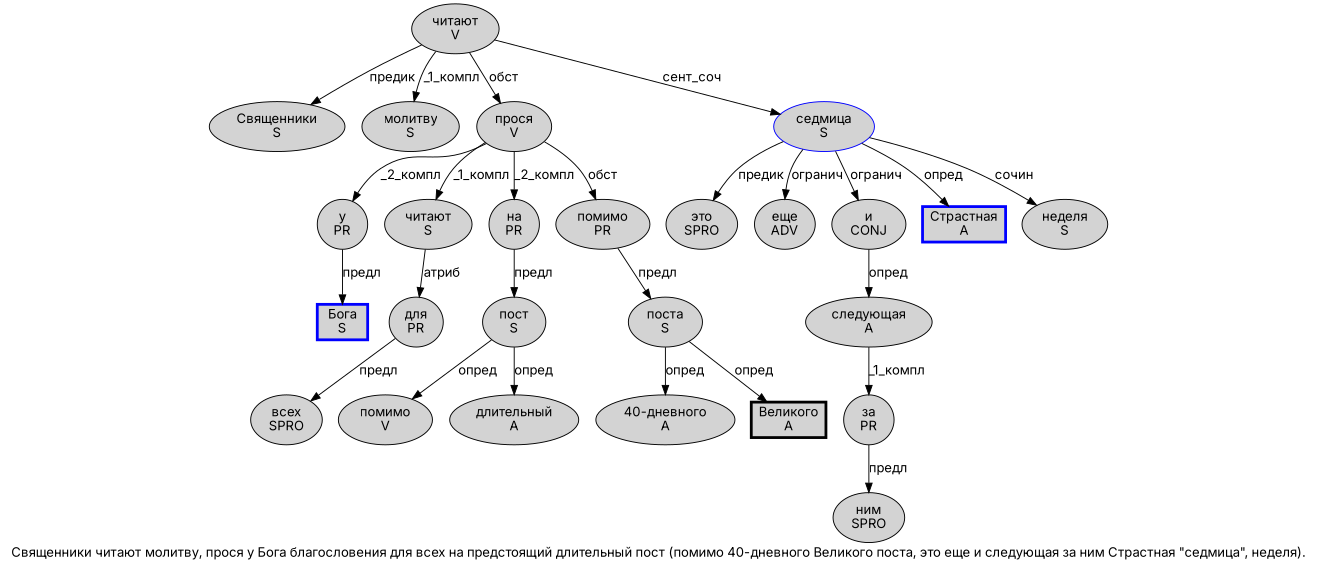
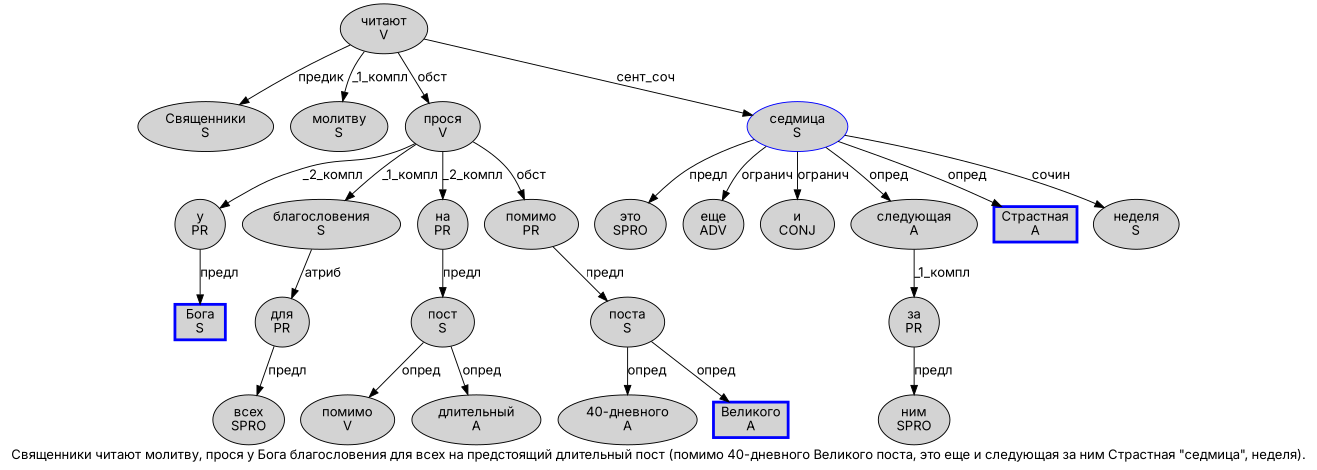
edge "седмица S" -> "это SPRO": label "предик" -> "предл"
node "читают S": label "читают S" -> "благословения S"
edge "и CONJ" -> "следующая A": now "седмица S" -> "следующая A"
node "Великого A": color black -> blue
